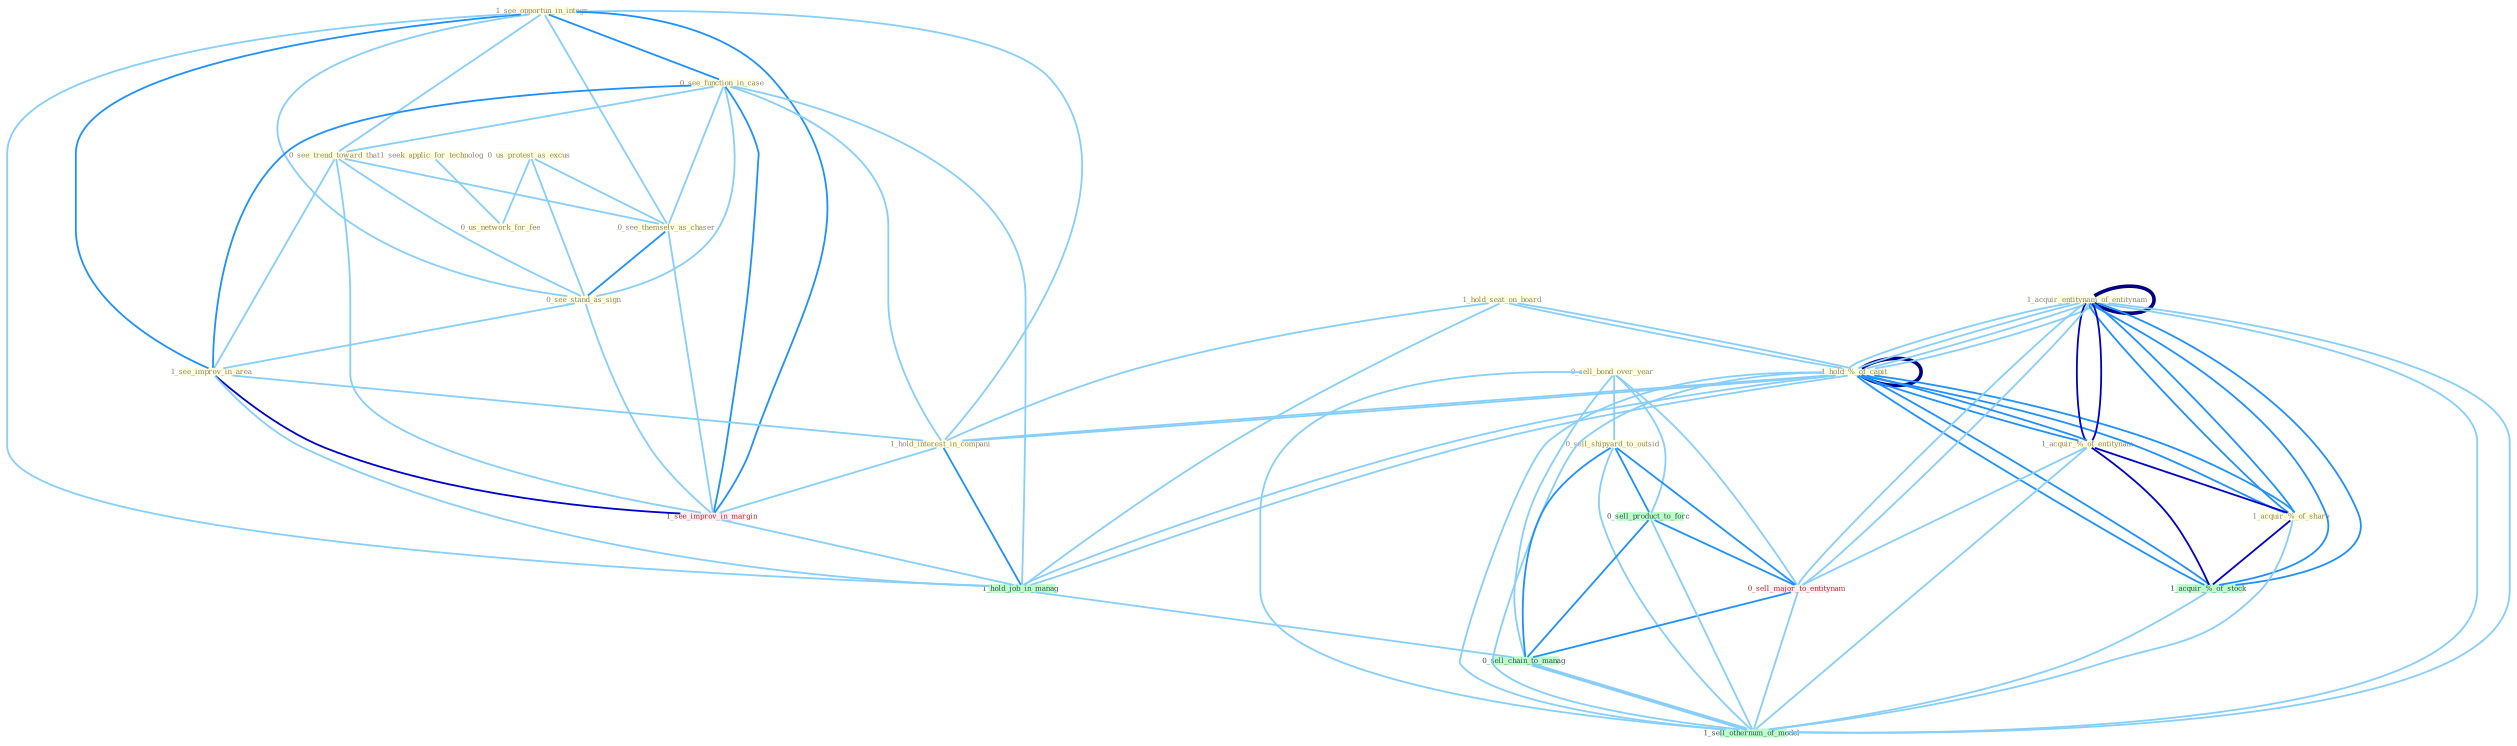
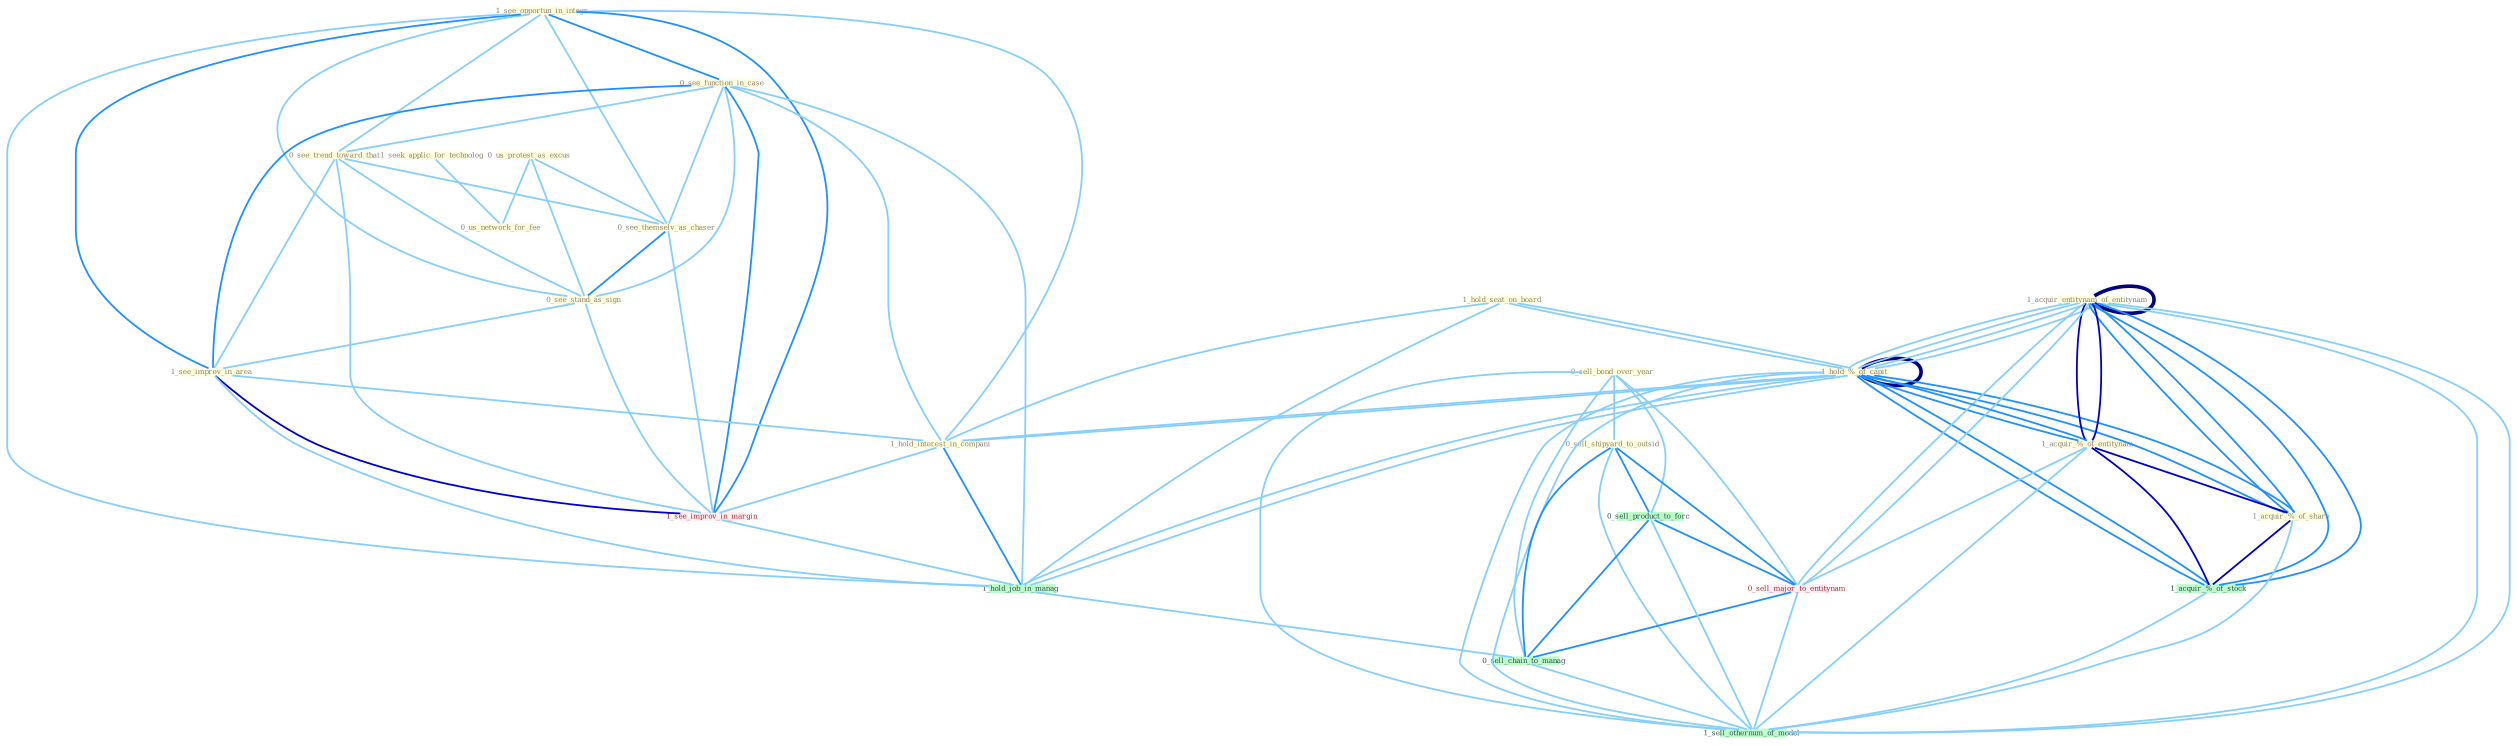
edge "0_sell_chain_to_manag" -- "1_sell_othernum_of_model": style bold -> solid
